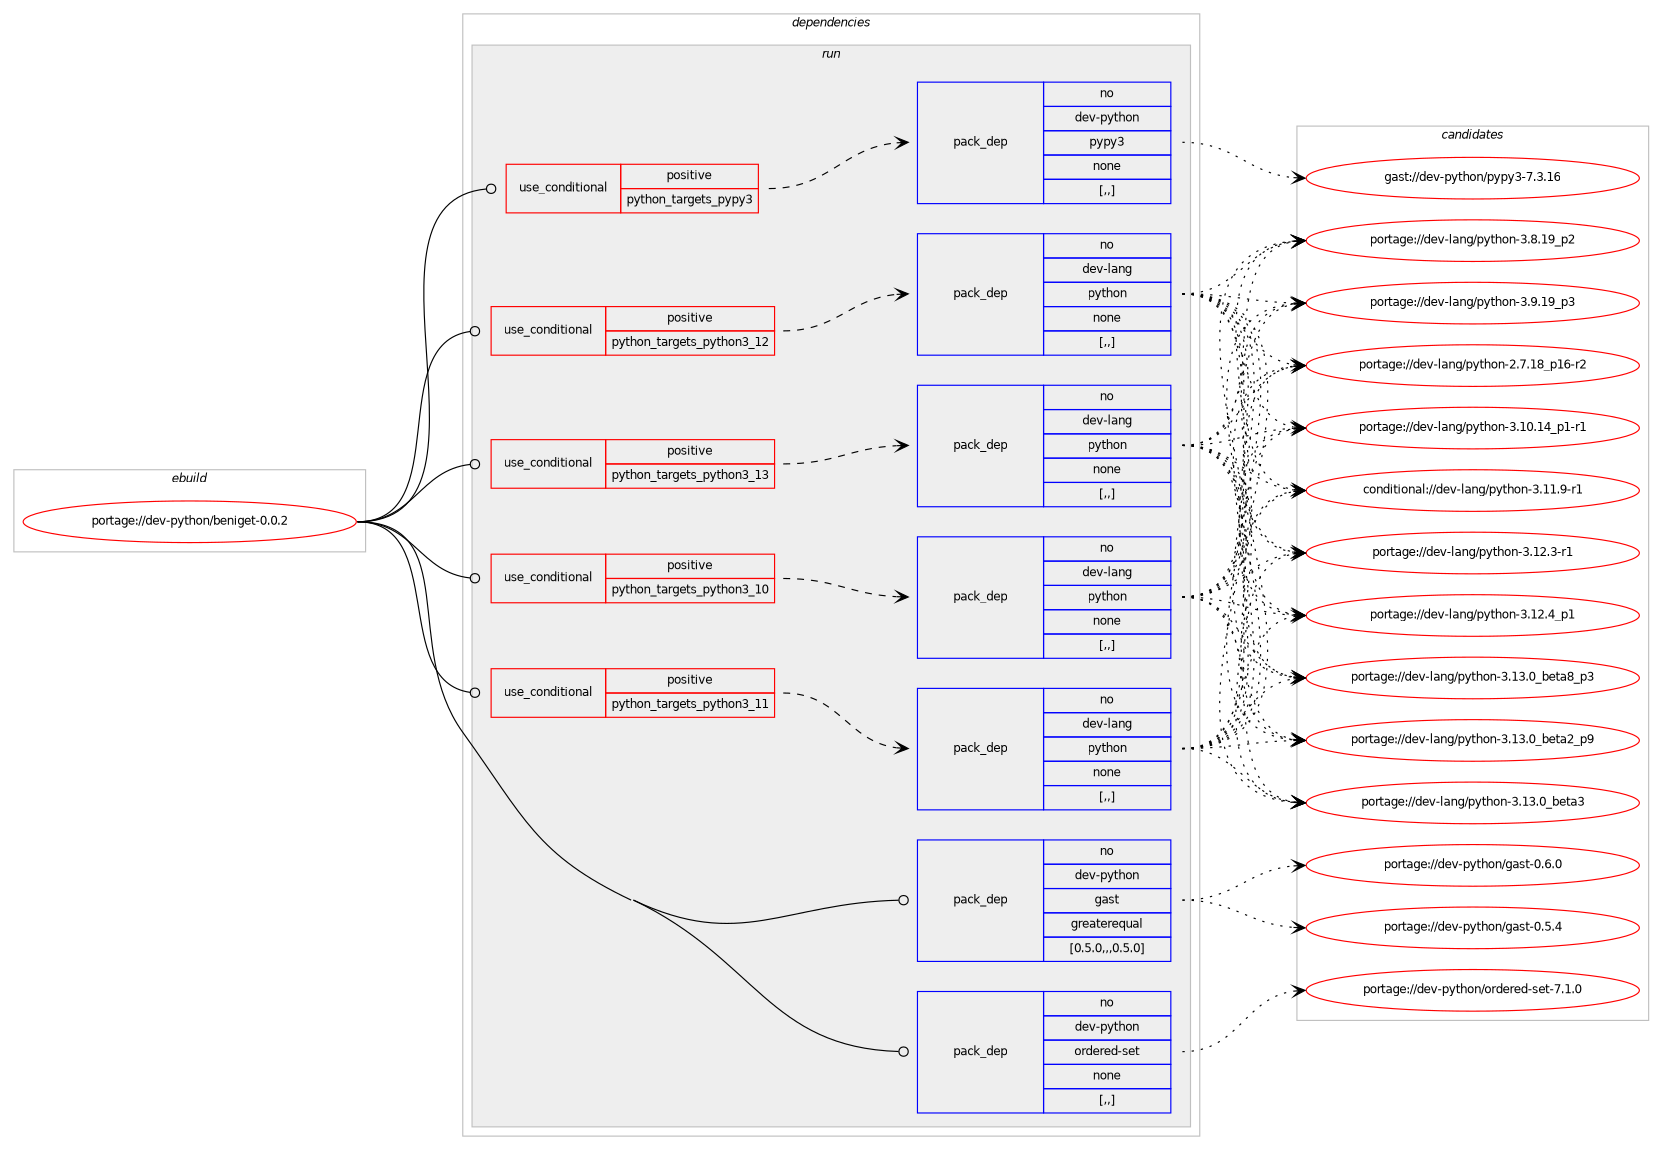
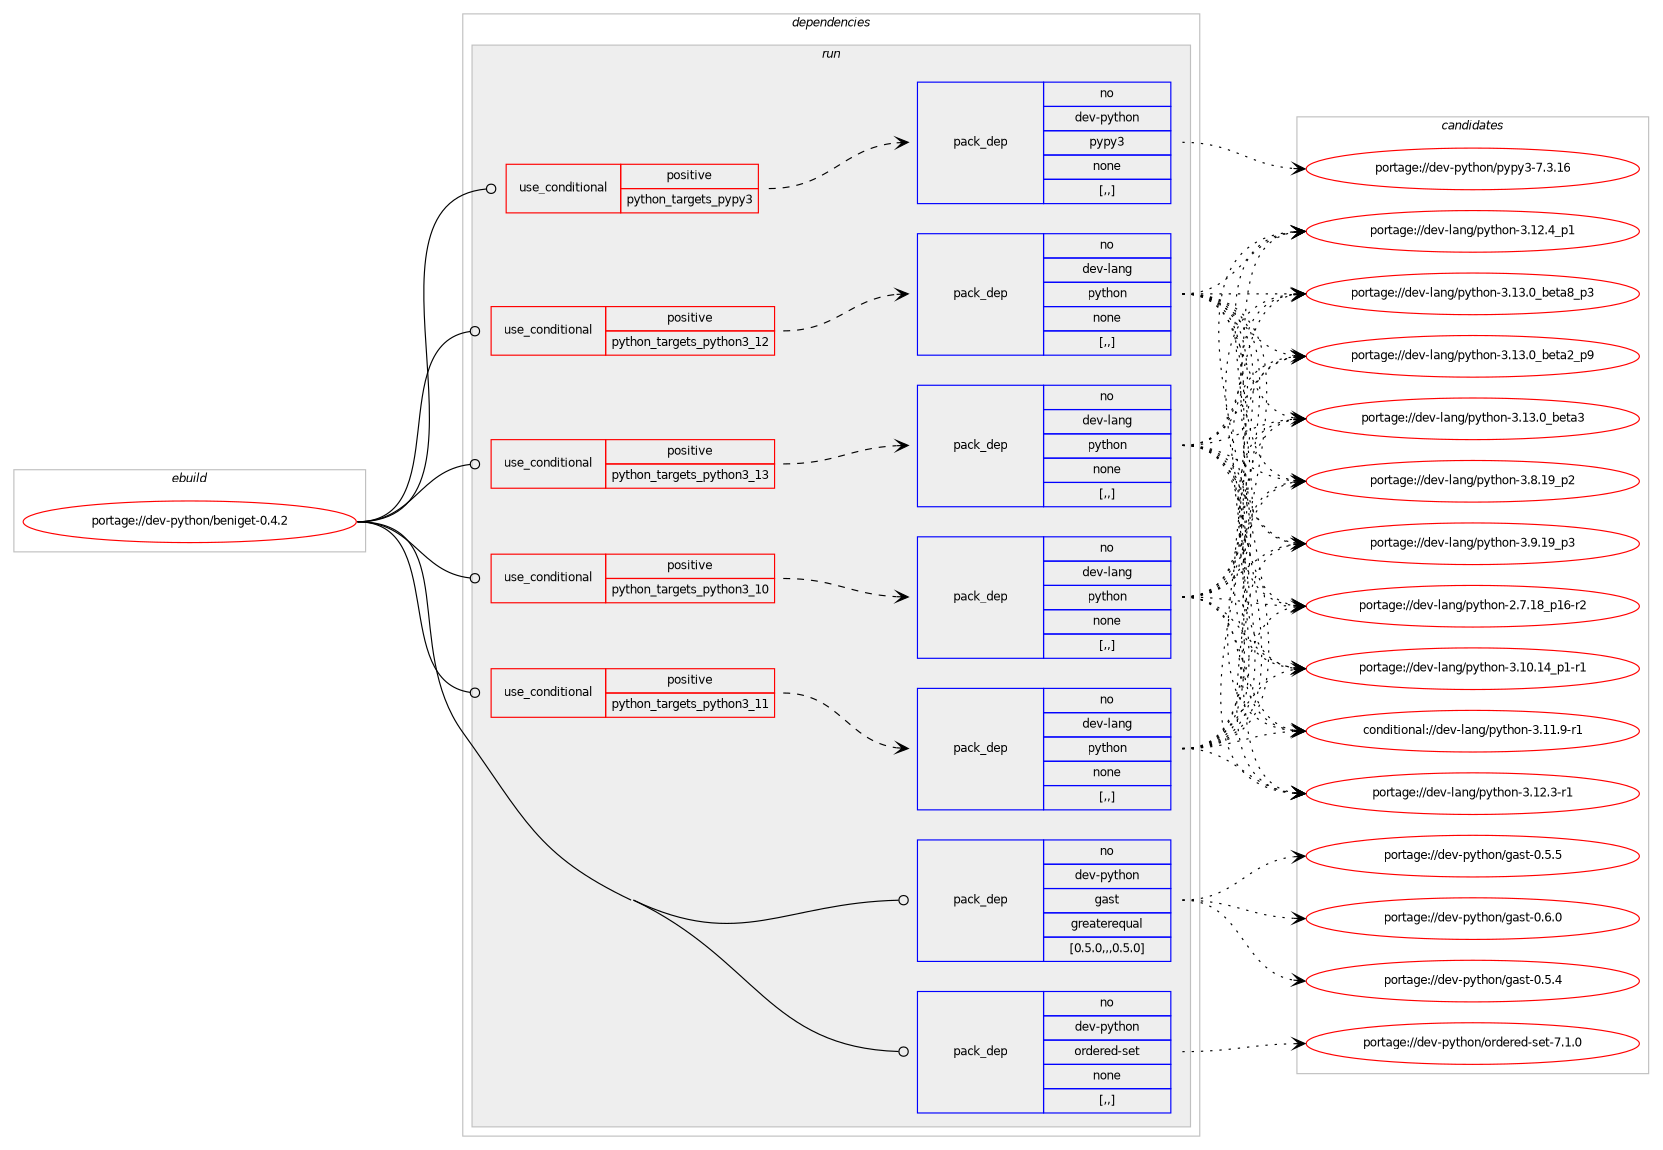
node "gast://dev-python/pypy3-7.3.16": label "gast://dev-python/pypy3-7.3.16" -> "portage://dev-python/pypy3-7.3.16"
node "portage://dev-python/beniget-0.0.2": label "portage://dev-python/beniget-0.0.2" -> "portage://dev-python/beniget-0.4.2"
node "portage://dev-python/gast-0.5.5": added
